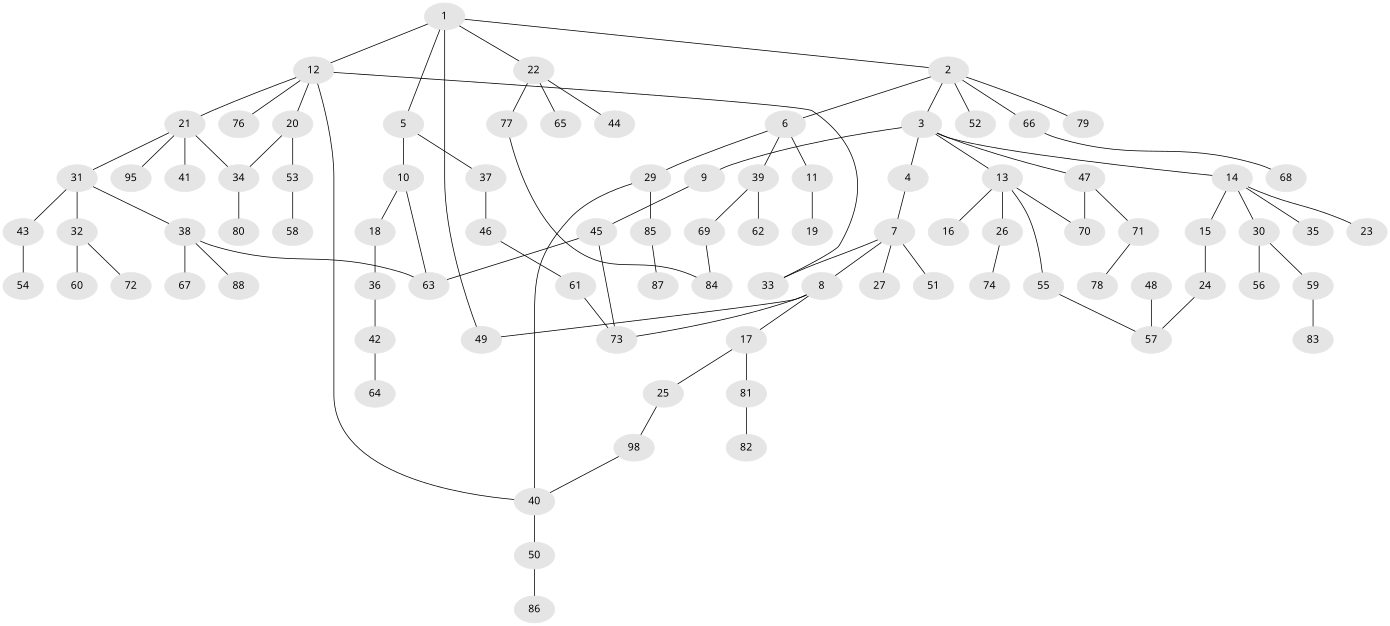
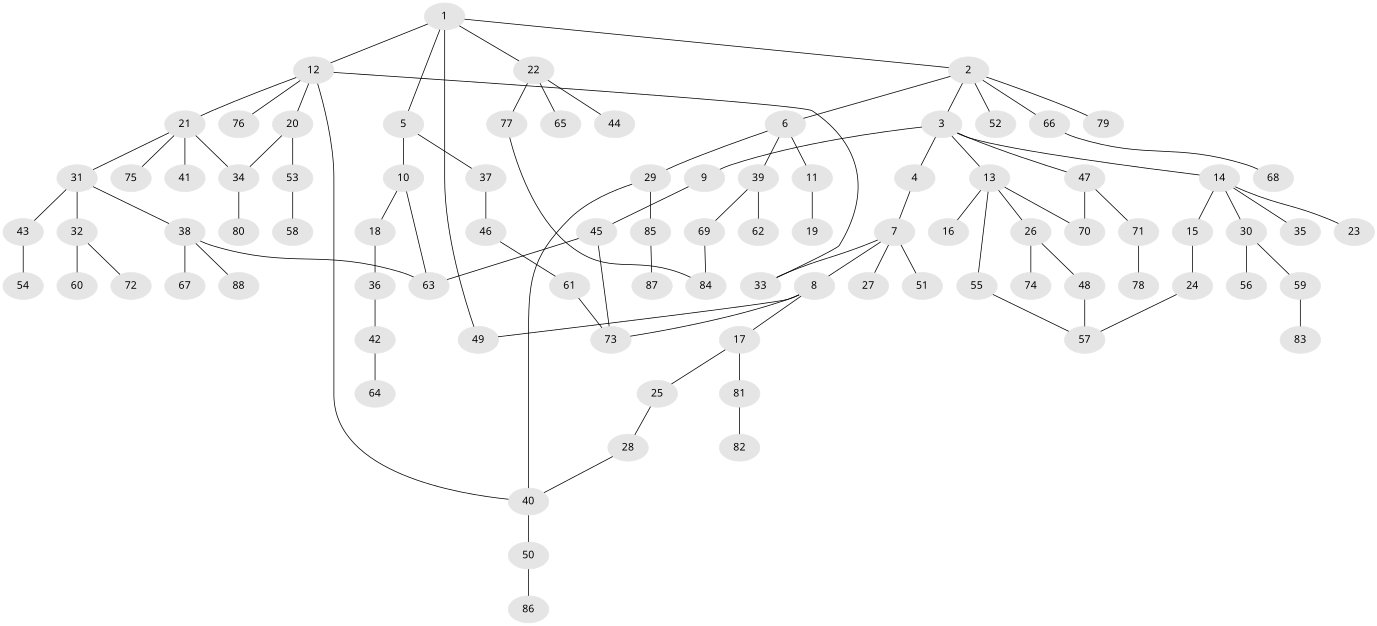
node "95": label "95" -> "75"
edge "26" -- "48": added
node "98": label "98" -> "28"
